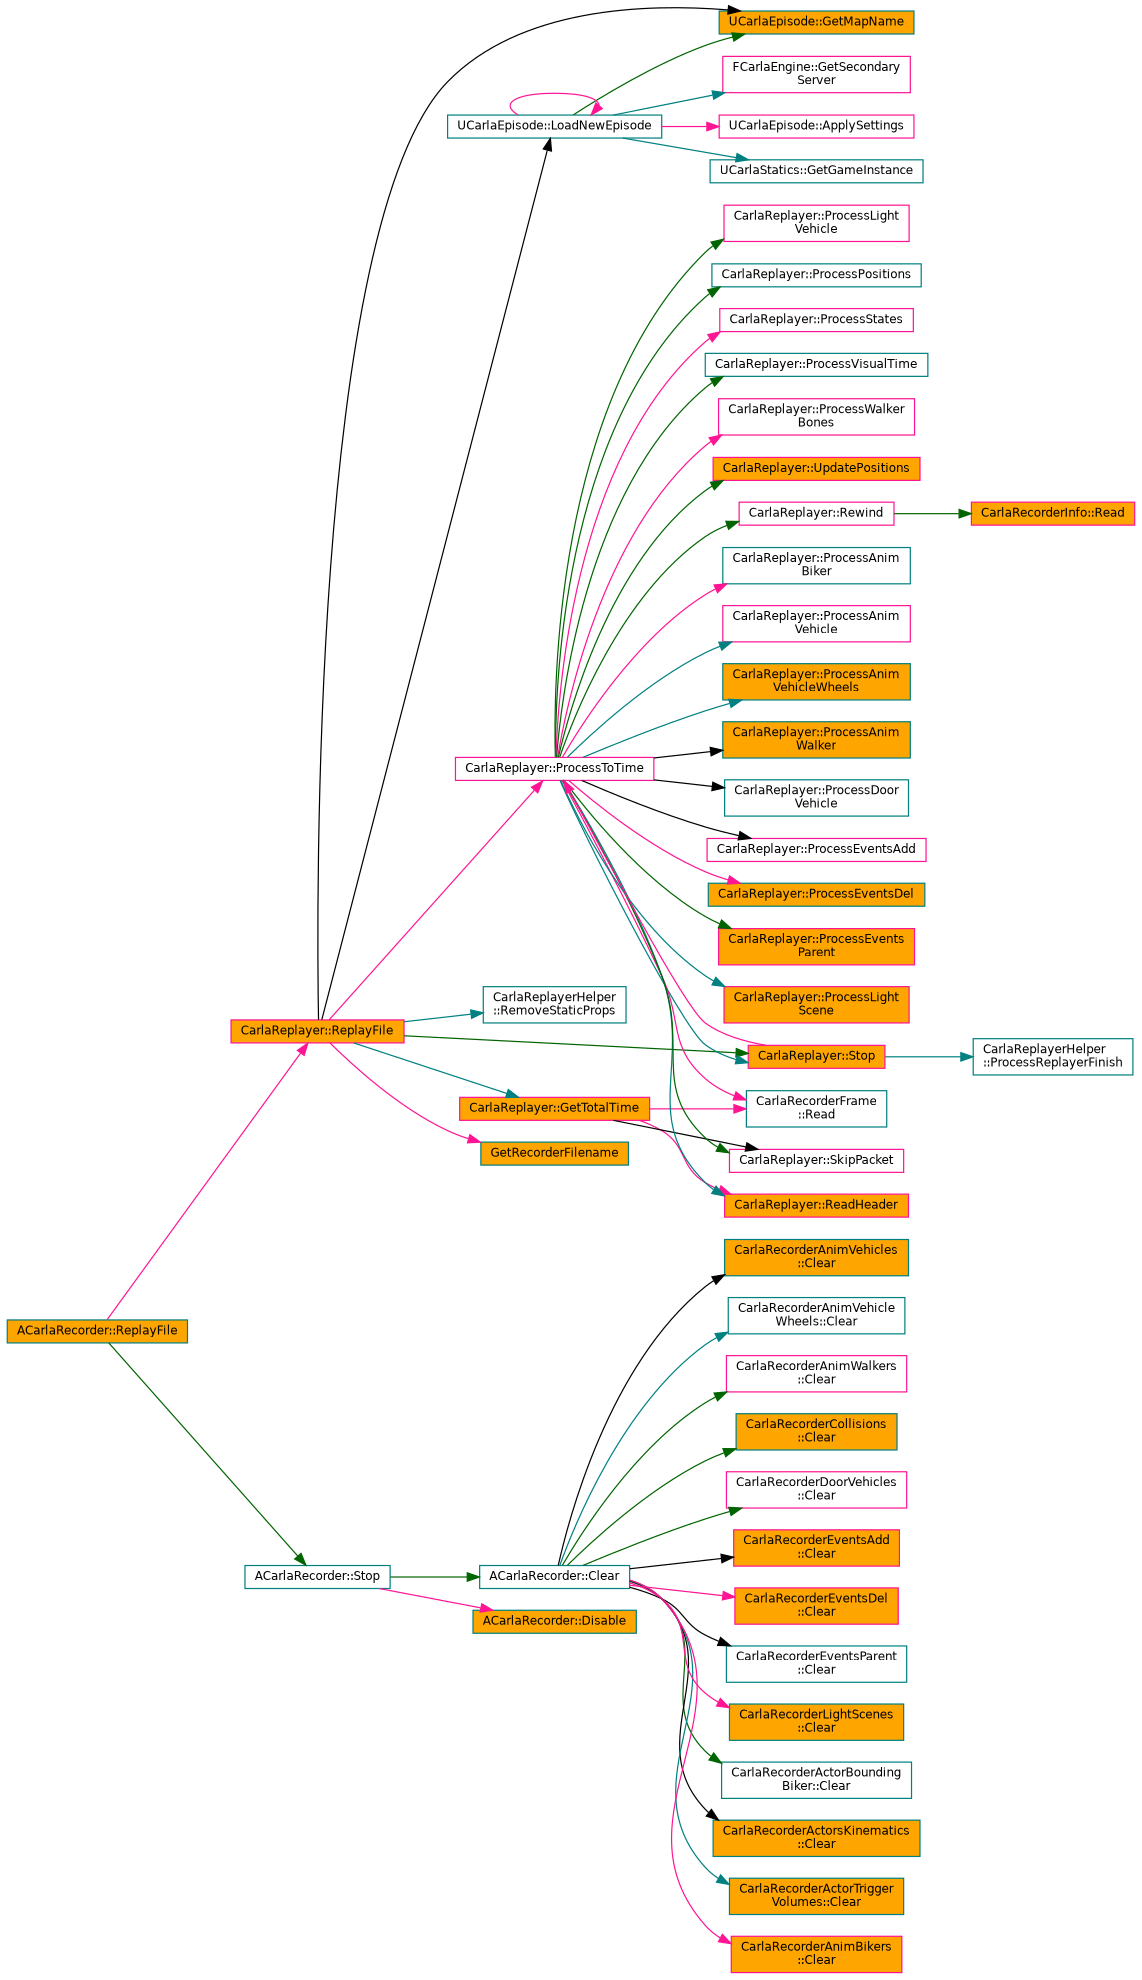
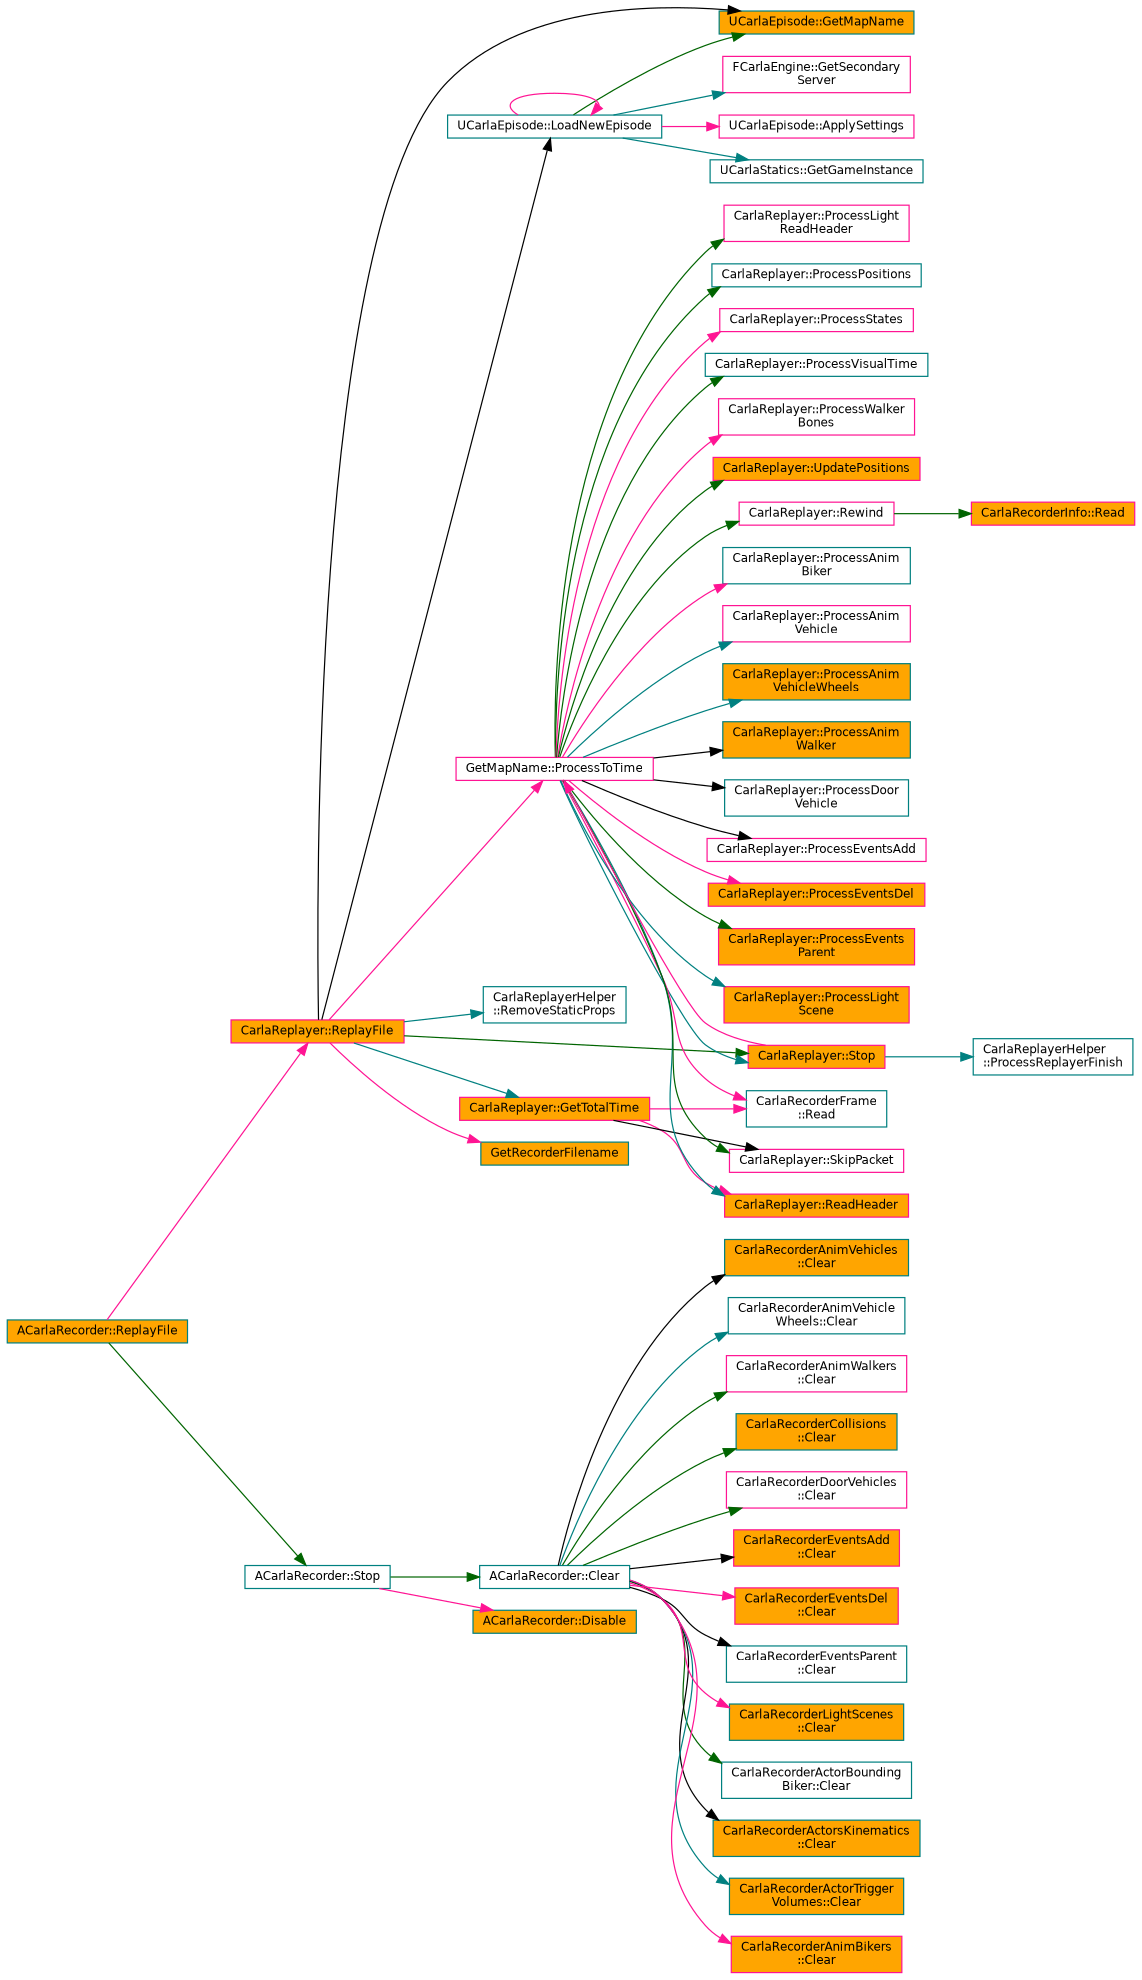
node "CarlaReplayer::ProcessLight Vehicle": label "CarlaReplayer::ProcessLight Vehicle" -> "CarlaReplayer::ProcessLight ReadHeader"
node "CarlaReplayer::ProcessToTime": label "CarlaReplayer::ProcessToTime" -> "GetMapName::ProcessToTime"
node "CarlaReplayer::ProcessEventsDel": color teal -> deeppink
